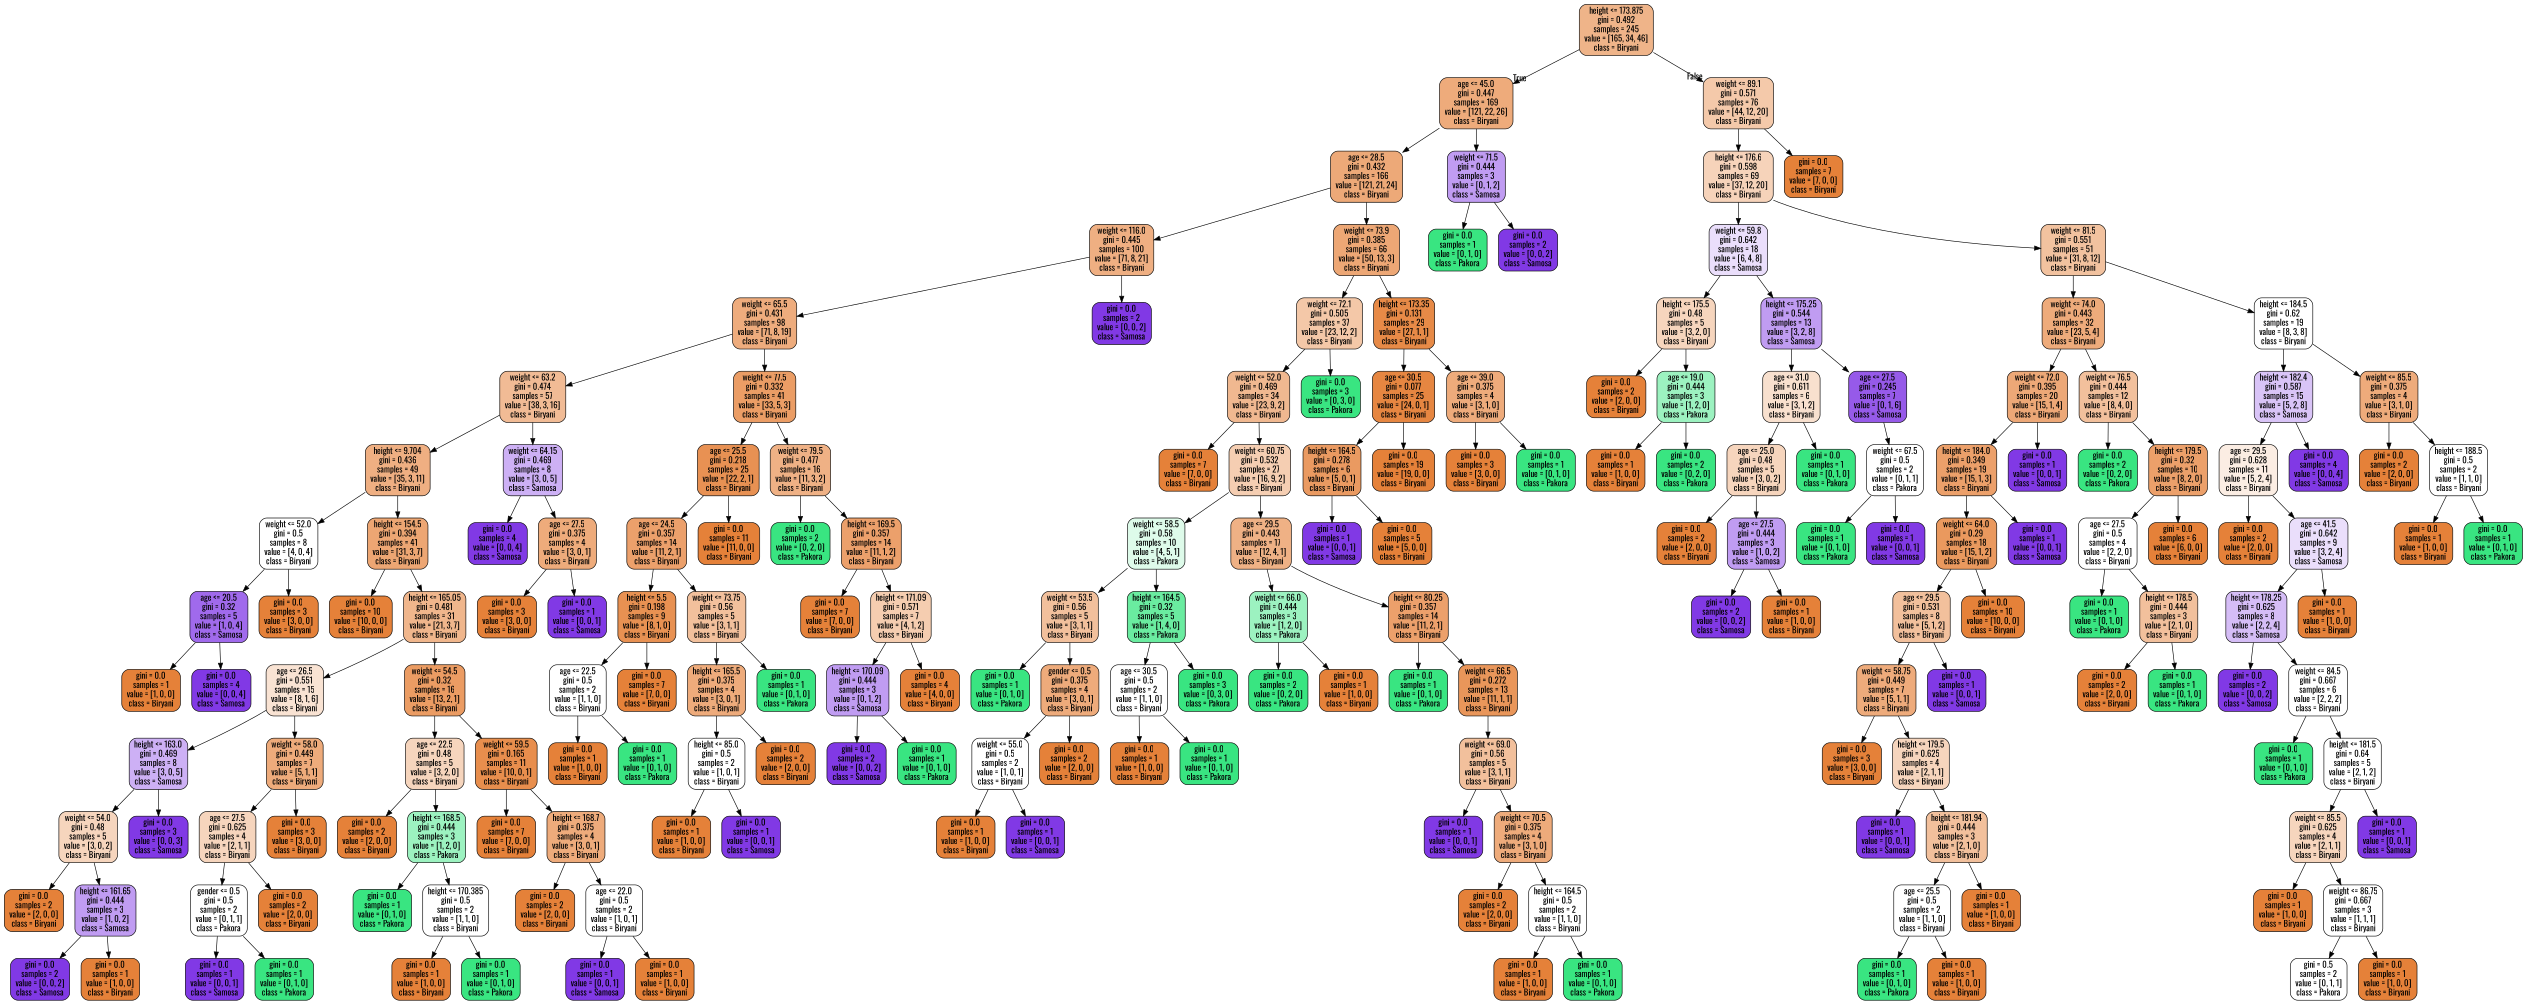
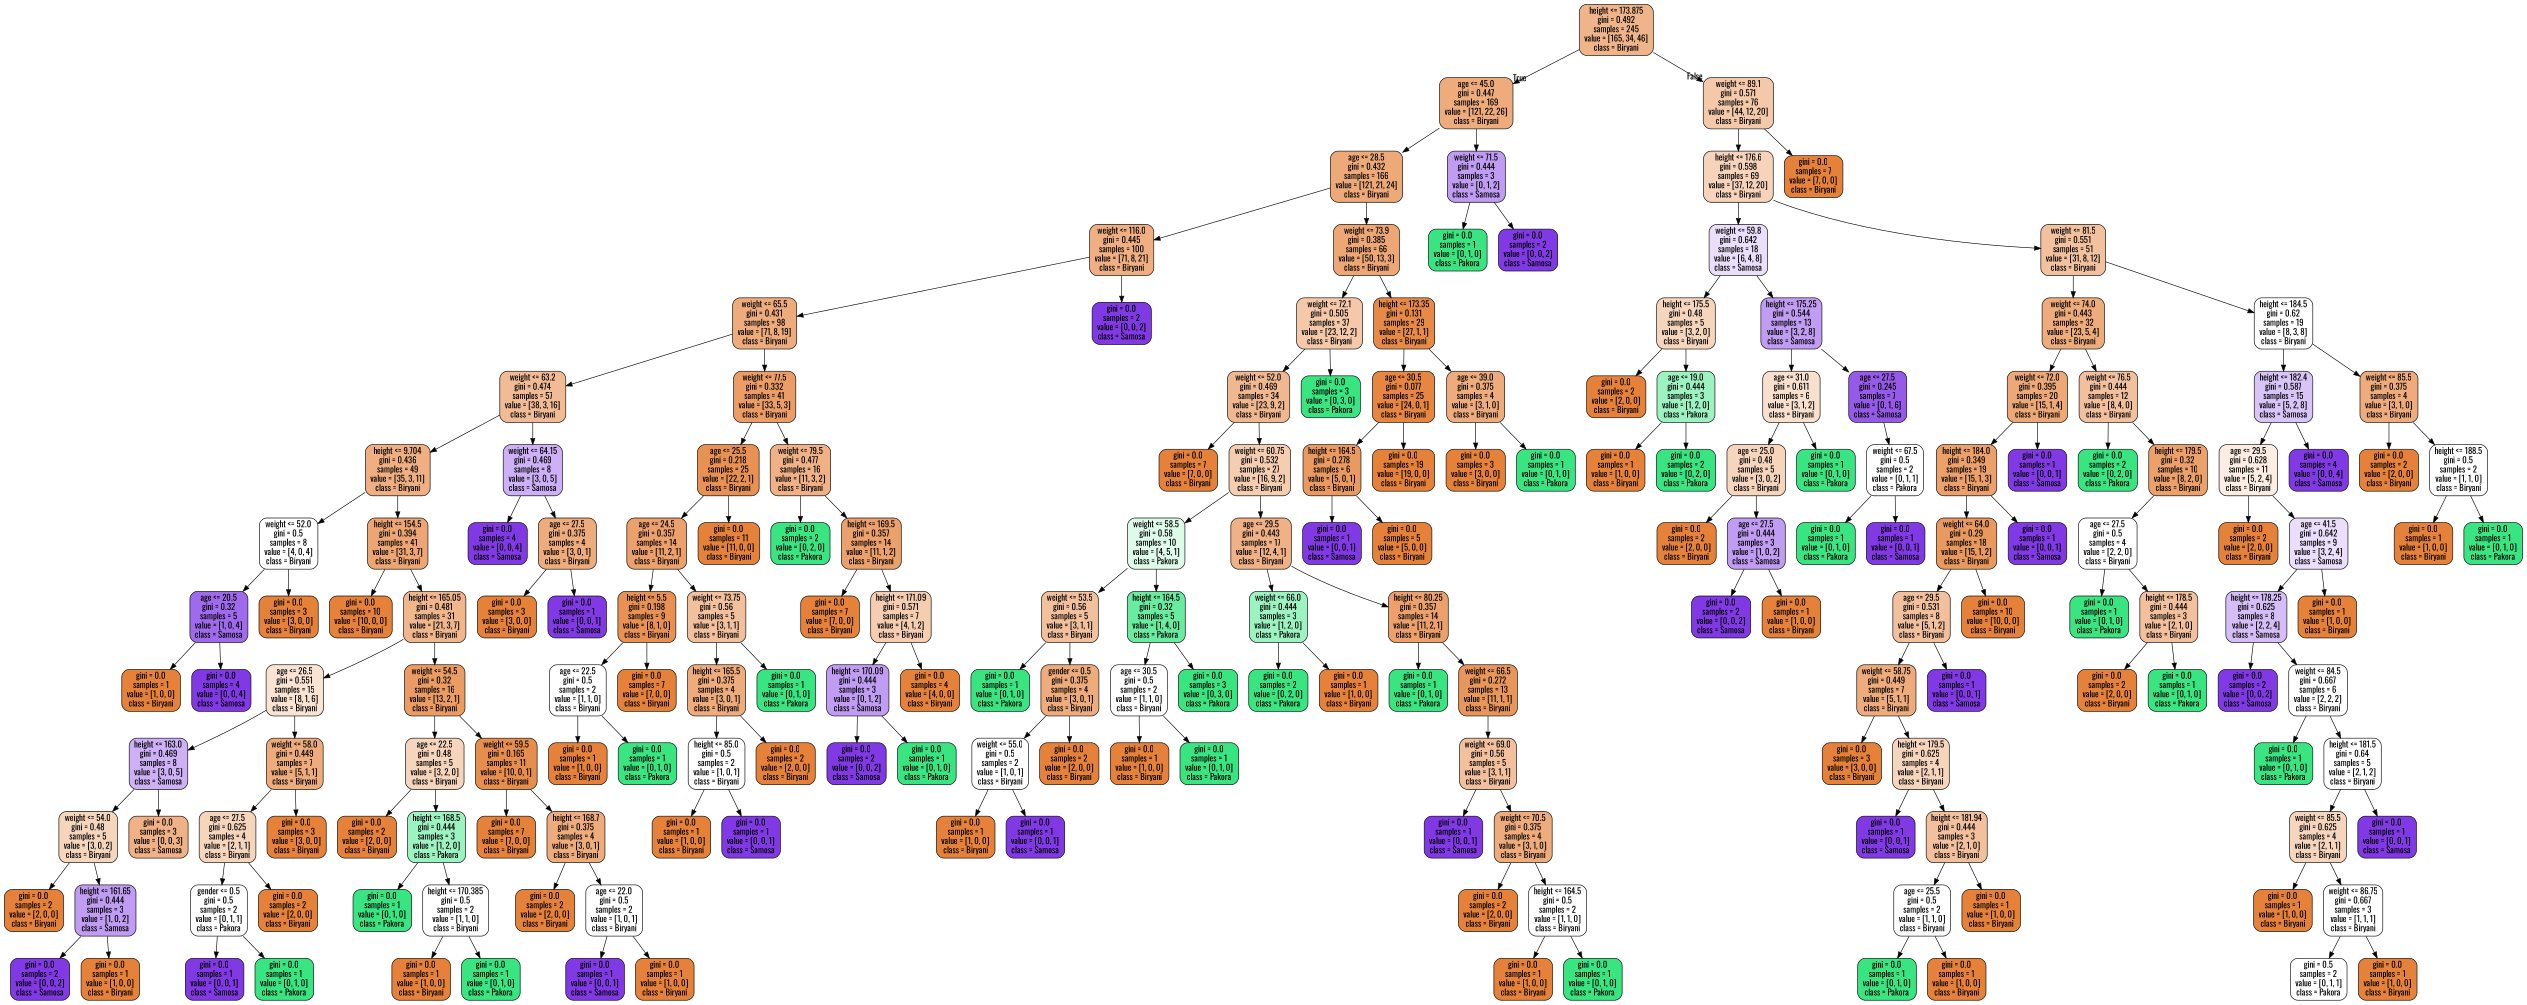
node "gini = 0.0 samples = 6 value = [6, 0, 0] class = Biryani": removed
node "gini = 0.0 samples = 3 value = [0, 0, 3] class = Samosa": fillcolor #8139e5 -> #efb185
